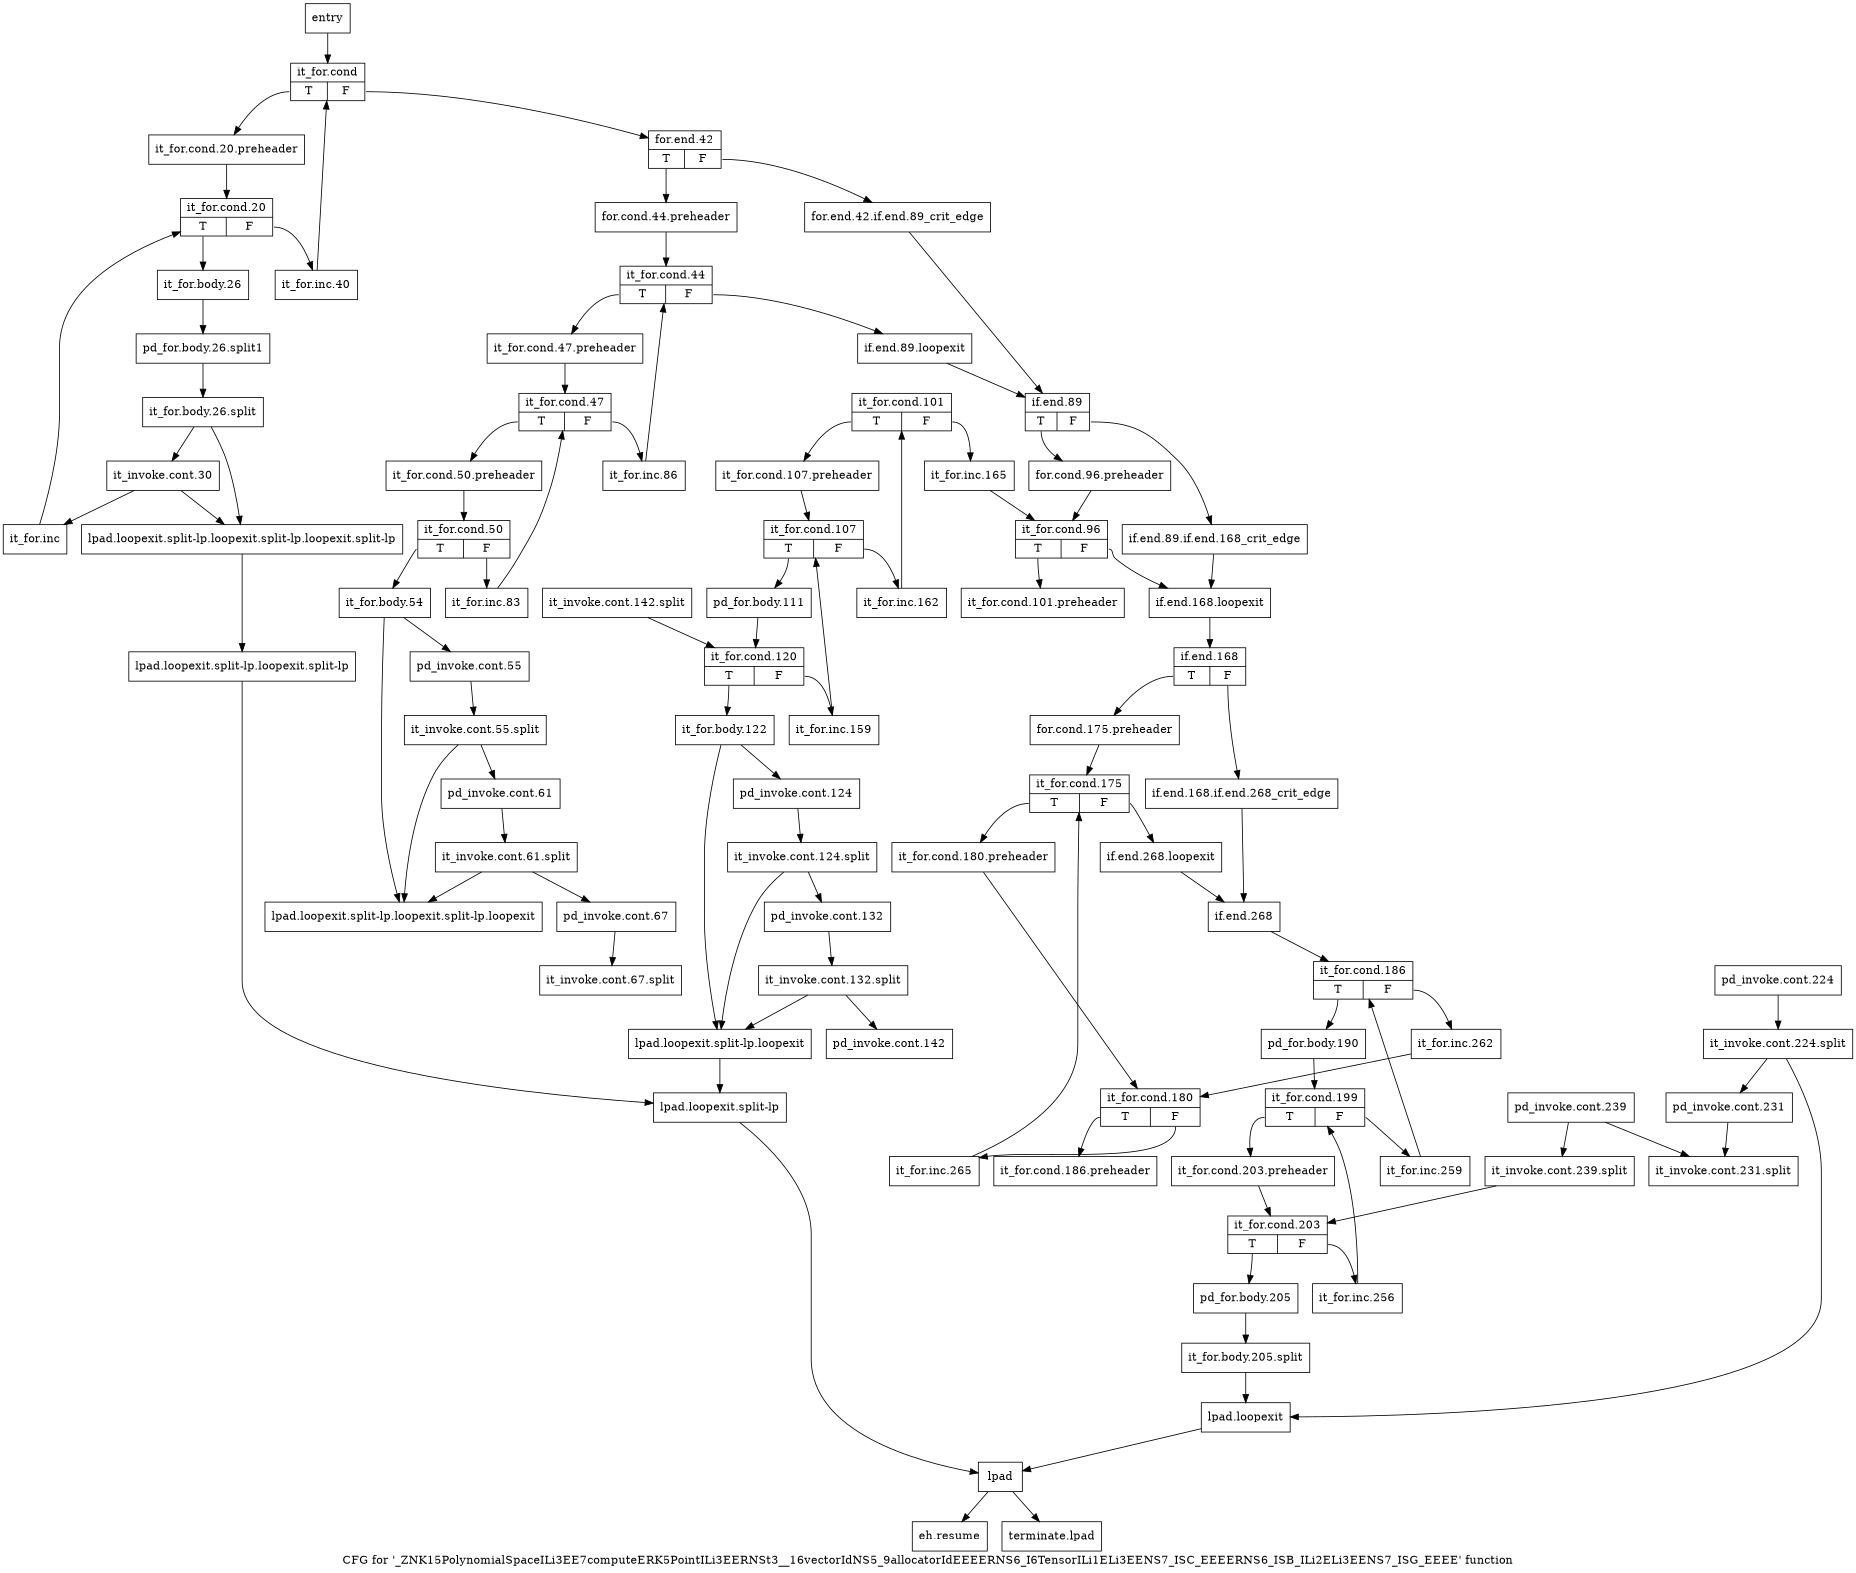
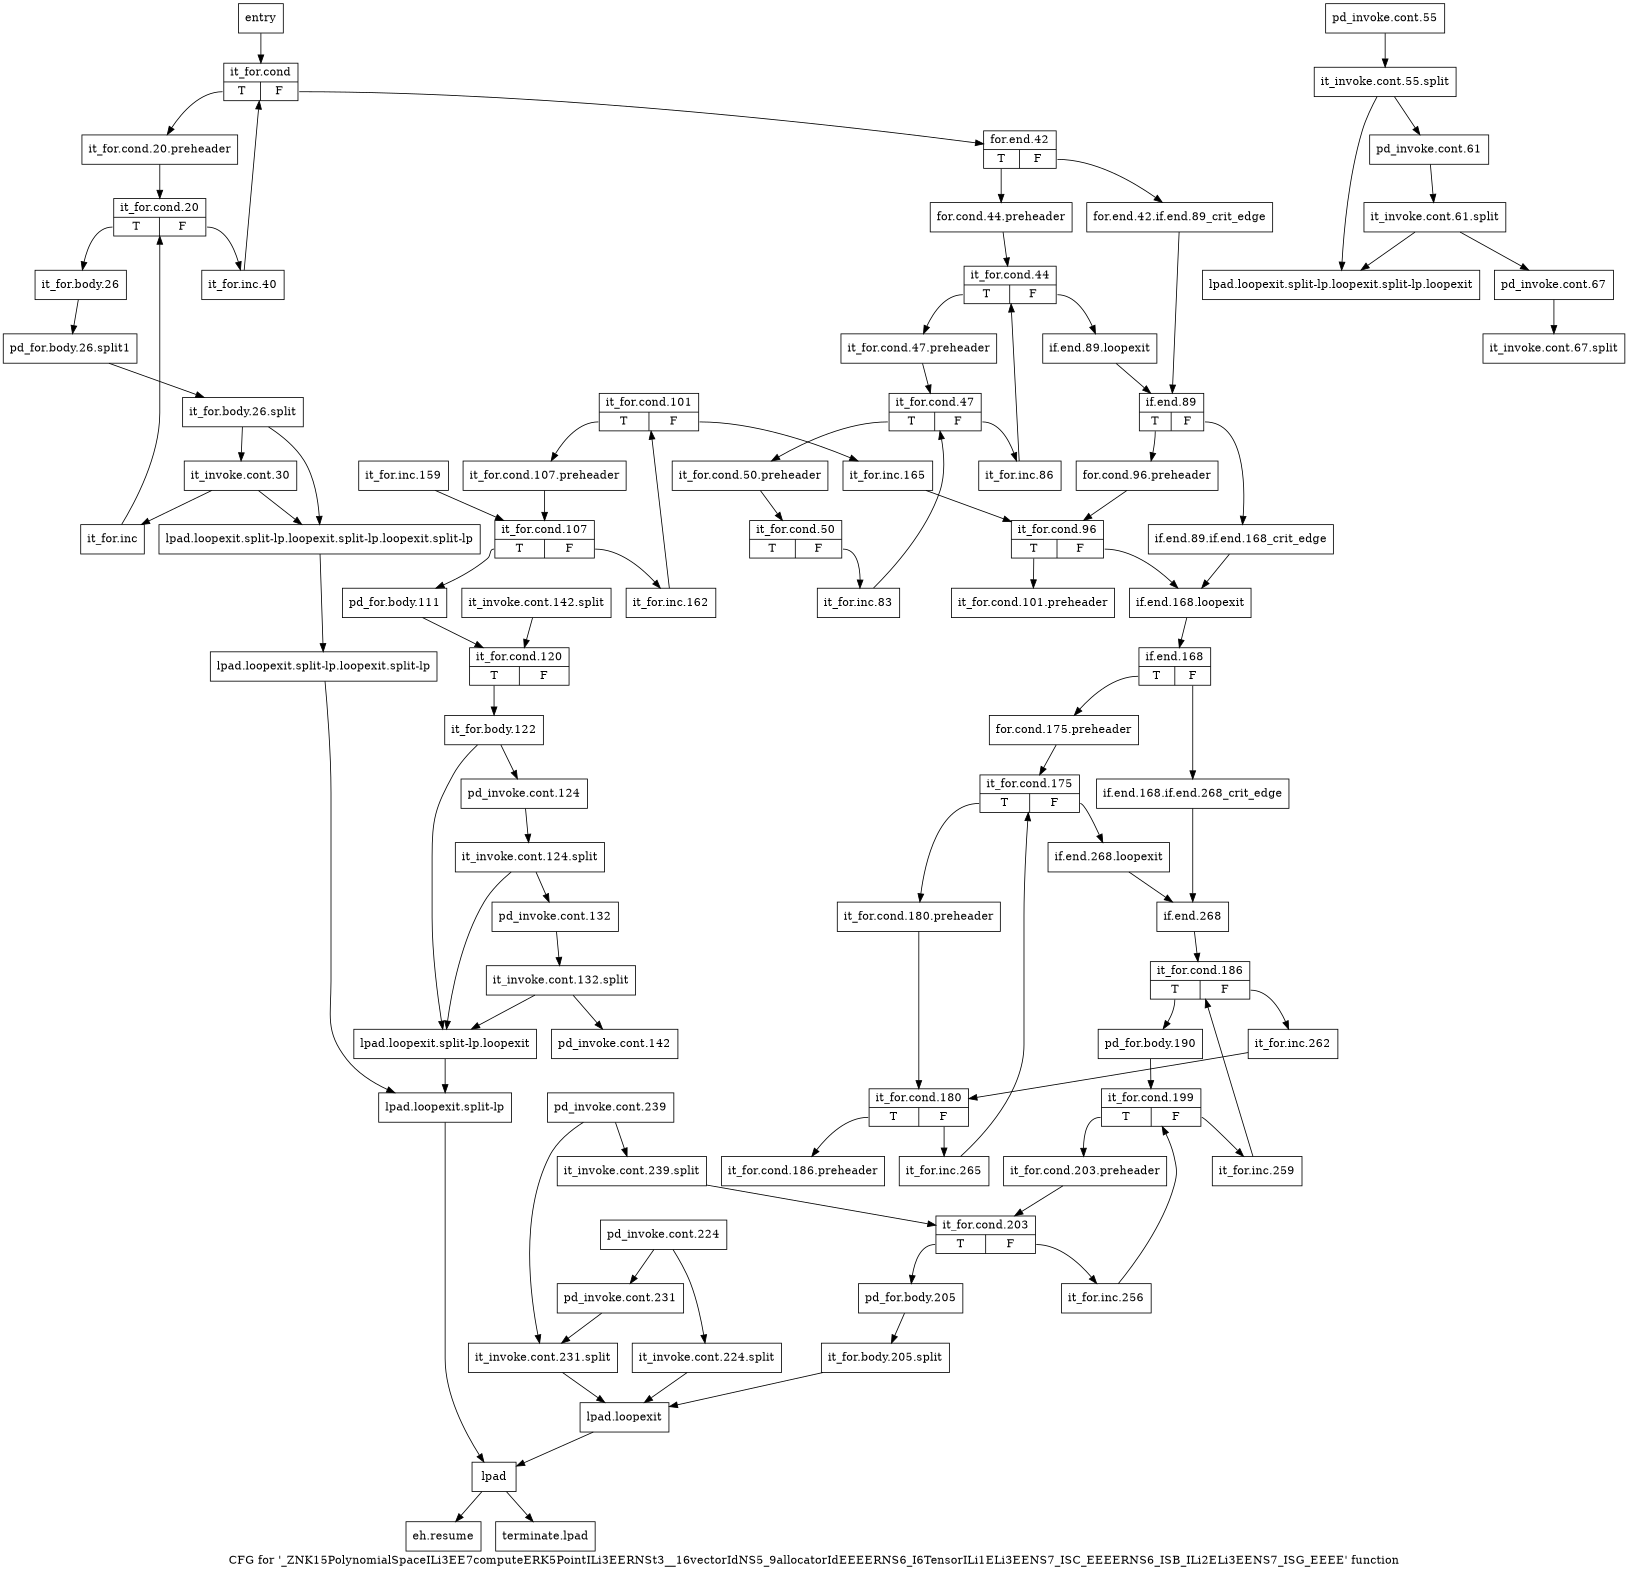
node "it_for.body.54": removed
edge "it_for.cond.120" -> "it_for.inc.159": removed
edge "it_invoke.cont.224.split" -> "pd_invoke.cont.231": now "pd_invoke.cont.224" -> "pd_invoke.cont.231"
edge "it_invoke.cont.231.split" -> "lpad.loopexit": added
